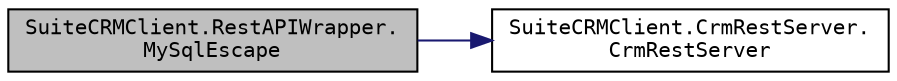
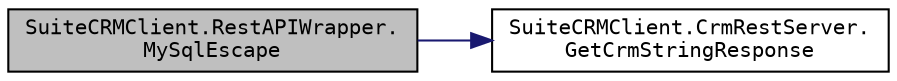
node "SuiteCRMClient.CrmRestServer. CrmRestServer": label "SuiteCRMClient.CrmRestServer. CrmRestServer" -> "SuiteCRMClient.CrmRestServer. GetCrmStringResponse"
